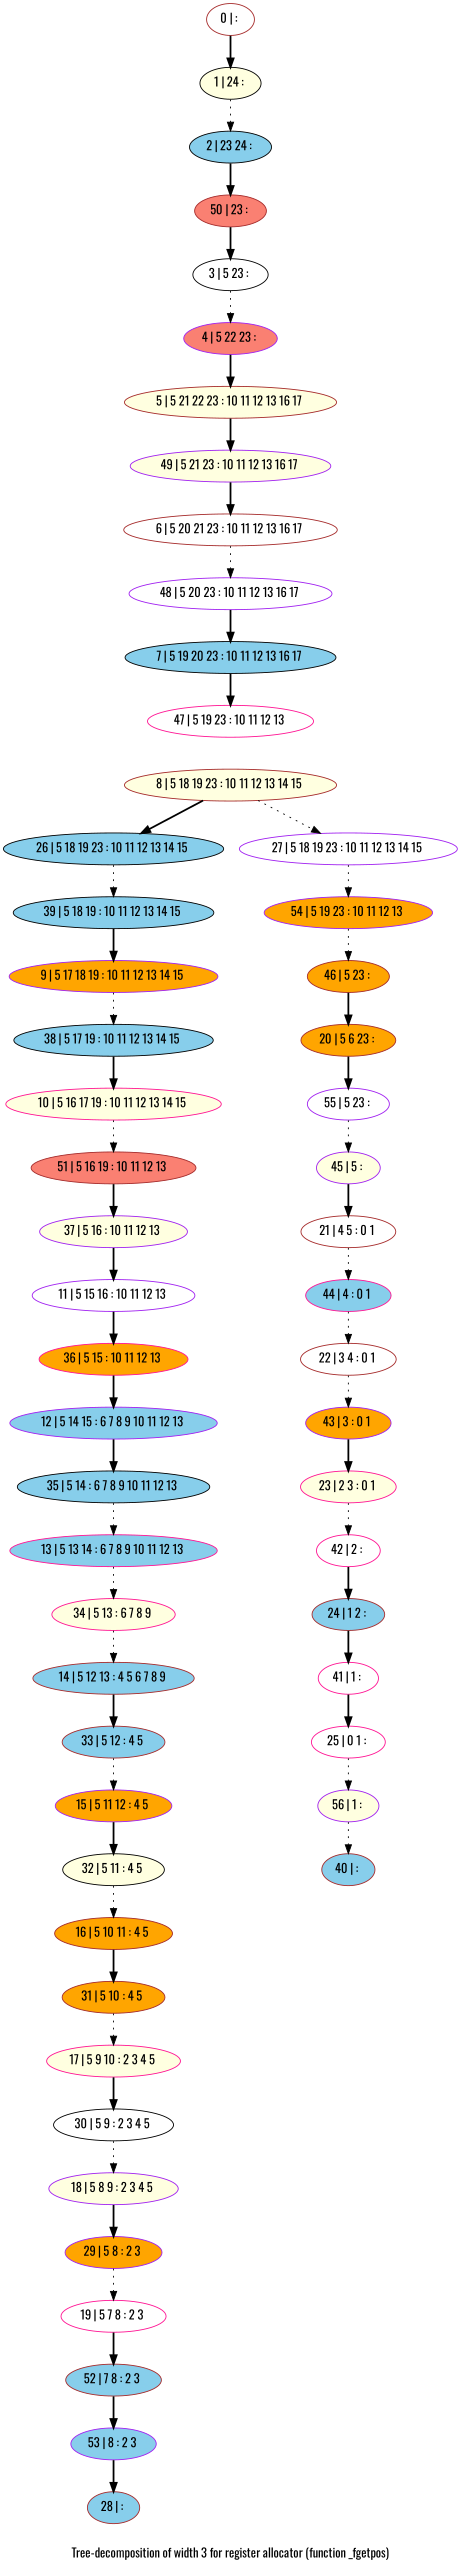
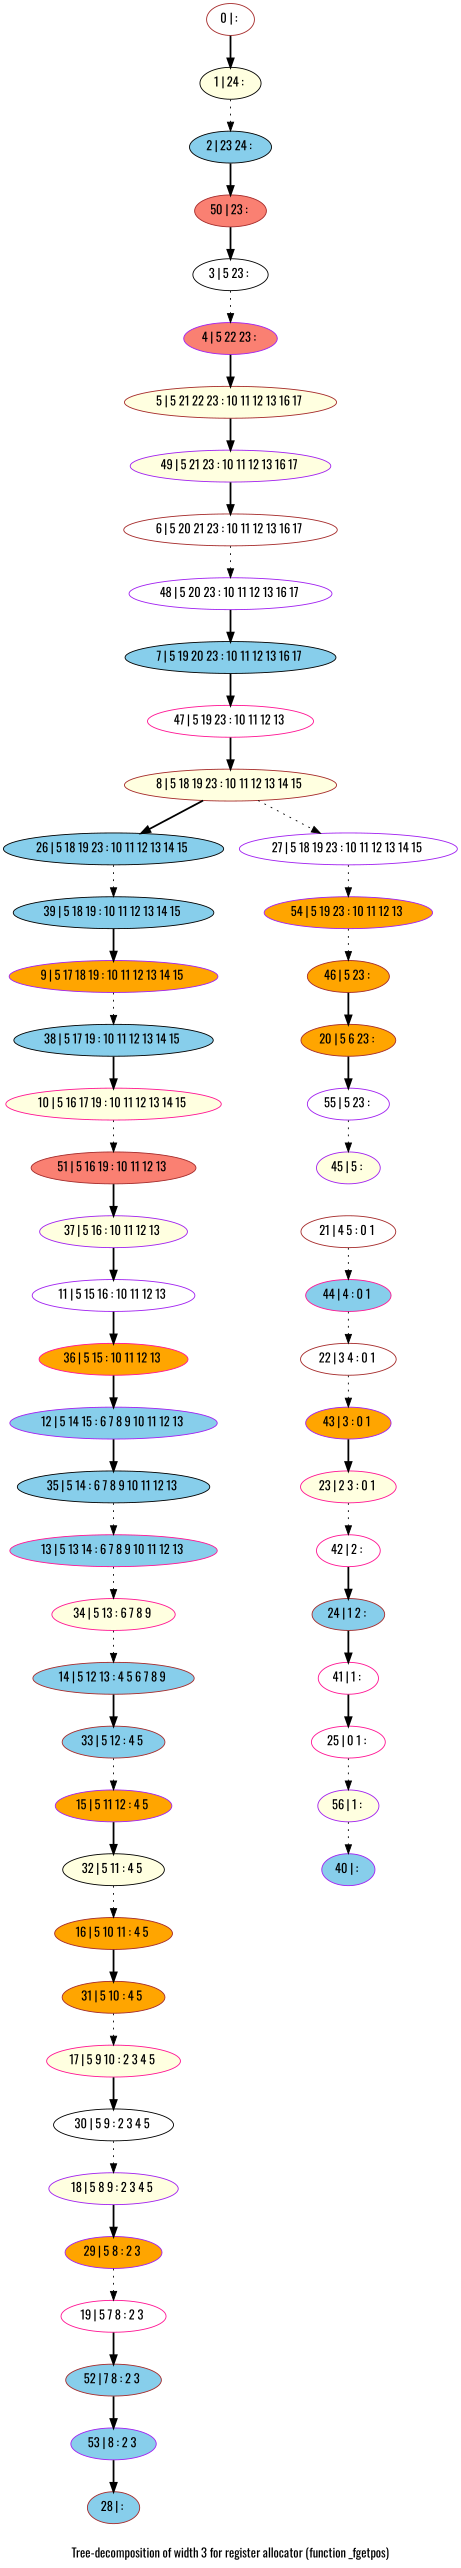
edge "47 | 5 19 23 : 10 11 12 13" -> "8 | 5 18 19 23 : 10 11 12 13 14 15": added
edge "45 | 5 :" -> "21 | 4 5 : 0 1": removed
node "40 | :": color brown -> purple
